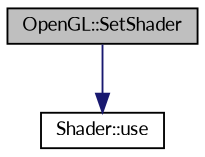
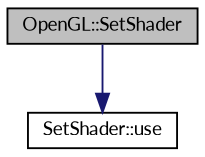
node "Shader::use": label "Shader::use" -> "SetShader::use"
